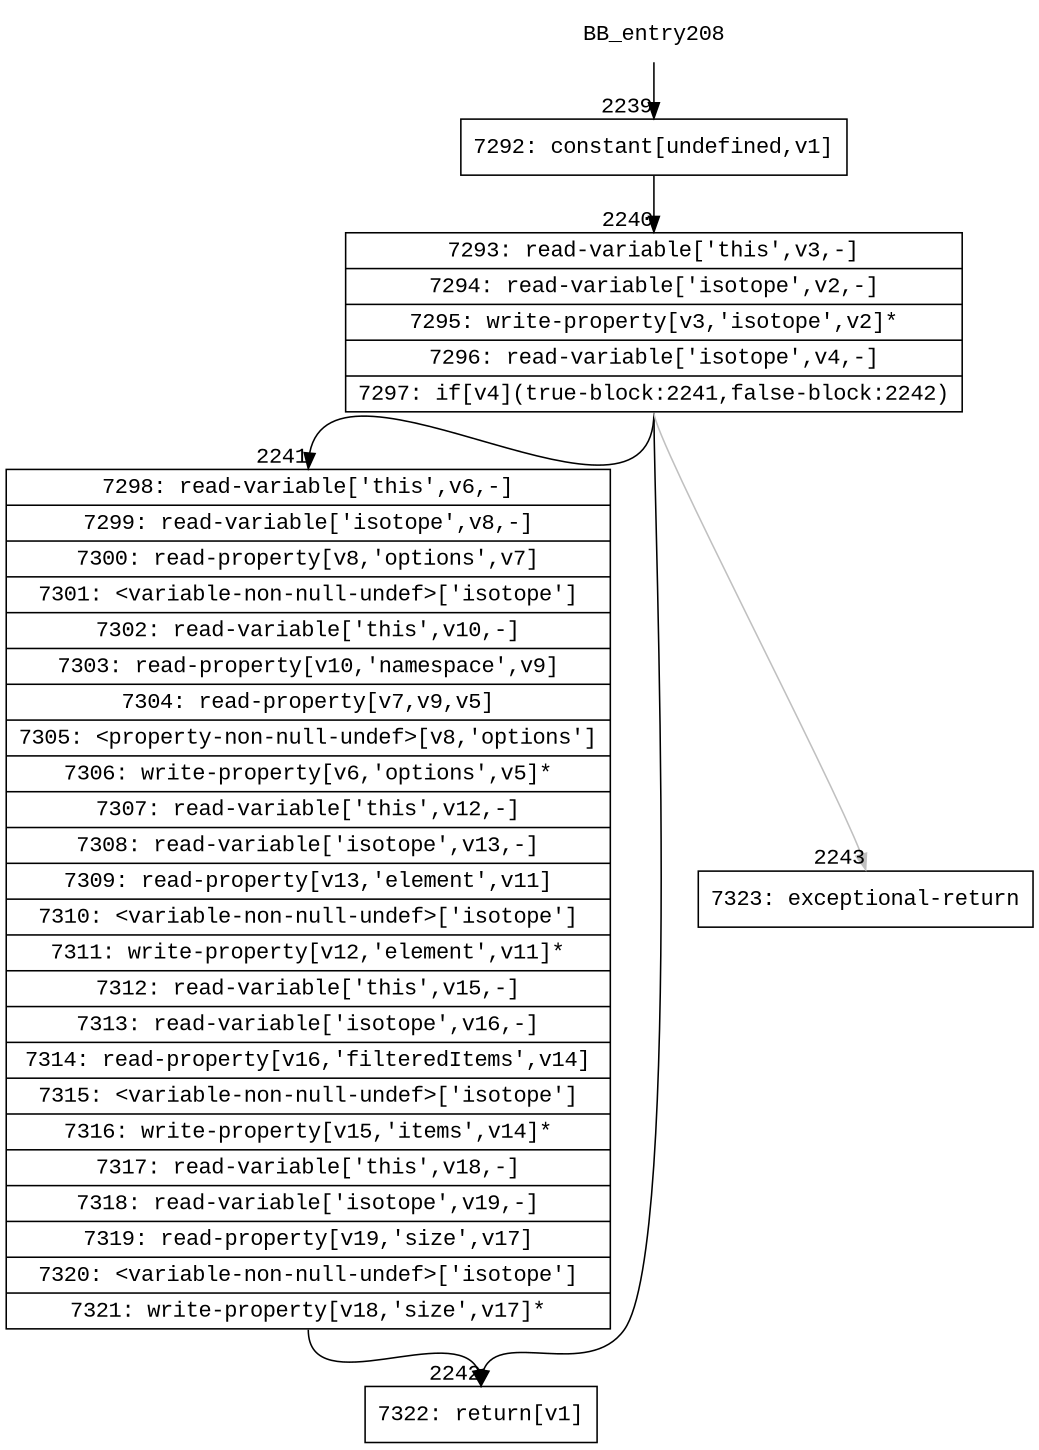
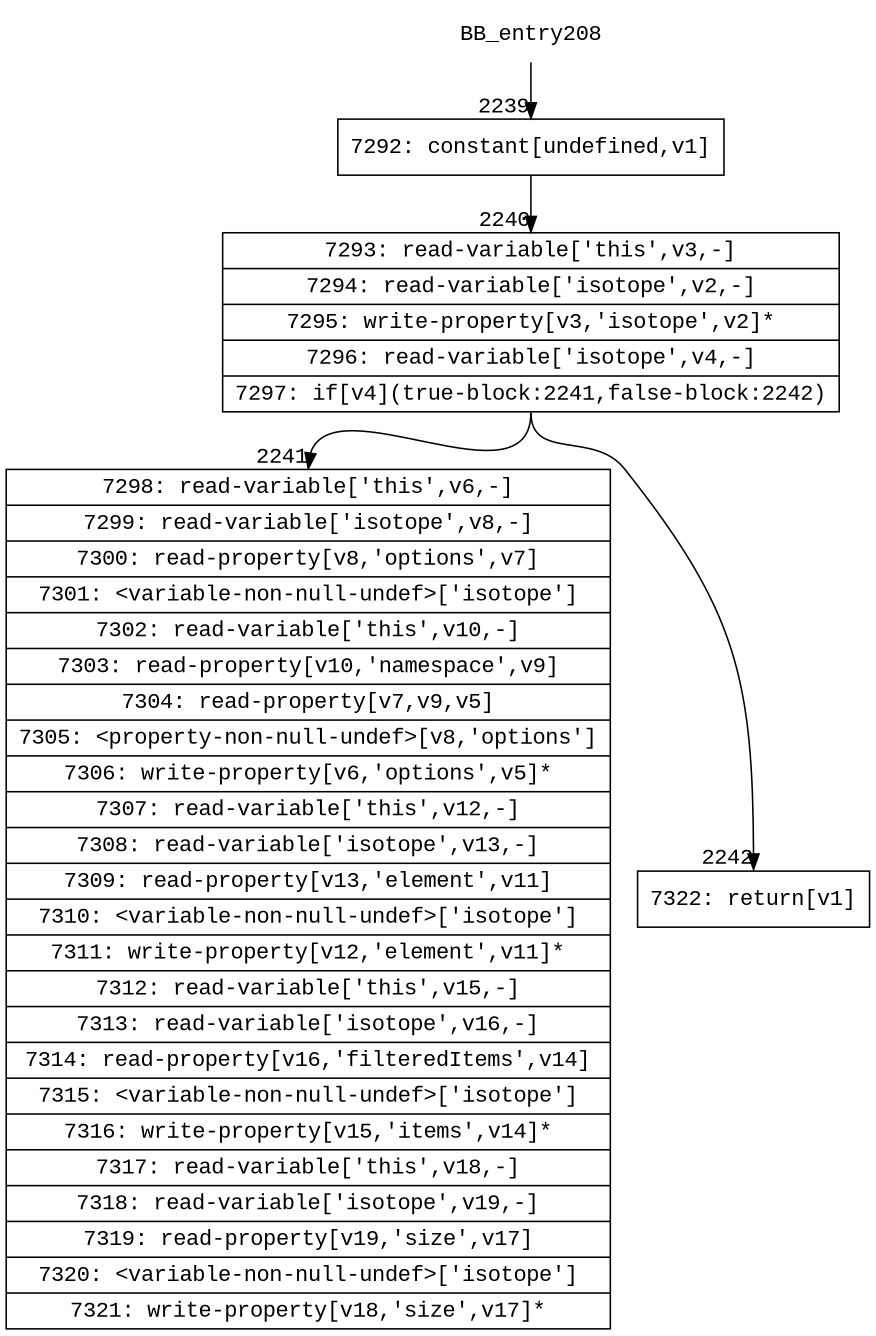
node "7323: exceptional-return": removed
edge "7298: read-variable['this',v6,-]" -> "7322: return[v1]": removed
